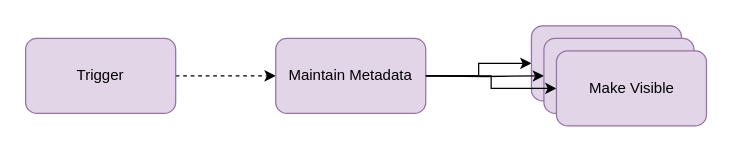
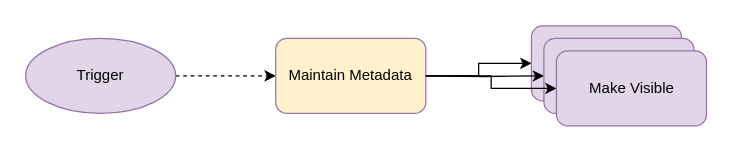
node "Trigger": shape rounded rectangle -> ellipse
node "Maintain Metadata": fillcolor #e1d5e7 -> #fff2cc
